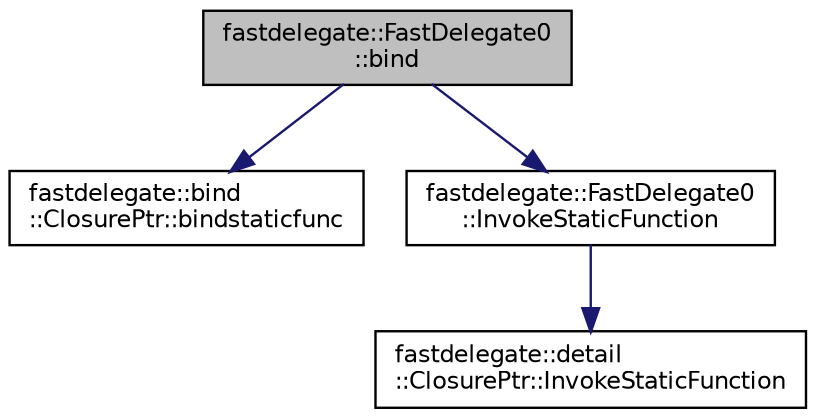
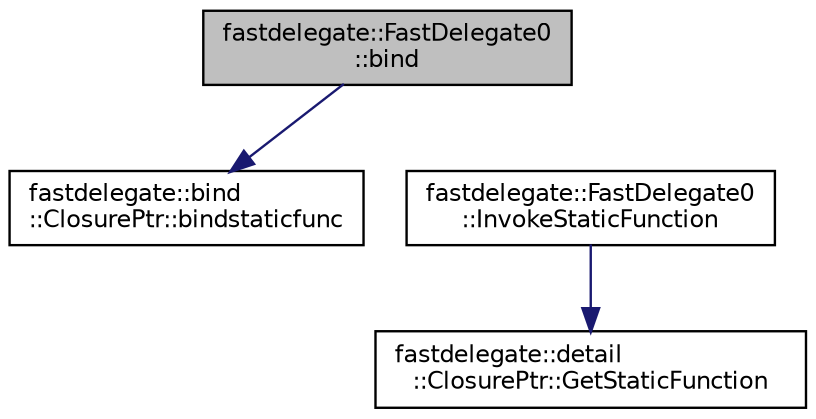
edge "fastdelegate::FastDelegate0 ::bind" -> "fastdelegate::FastDelegate0 ::InvokeStaticFunction": removed
node "fastdelegate::detail ::ClosurePtr::InvokeStaticFunction": label "fastdelegate::detail ::ClosurePtr::InvokeStaticFunction" -> "fastdelegate::detail ::ClosurePtr::GetStaticFunction"
